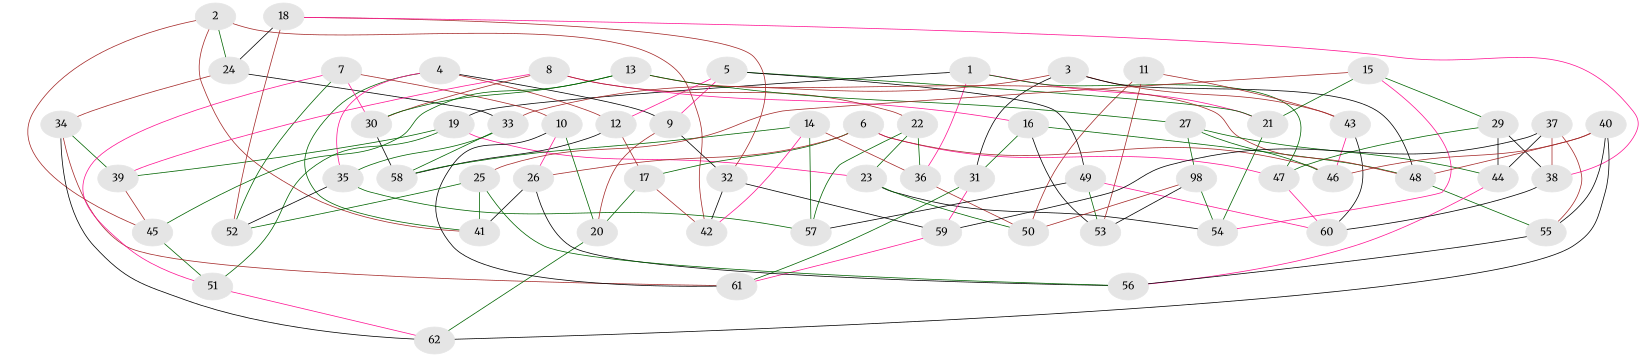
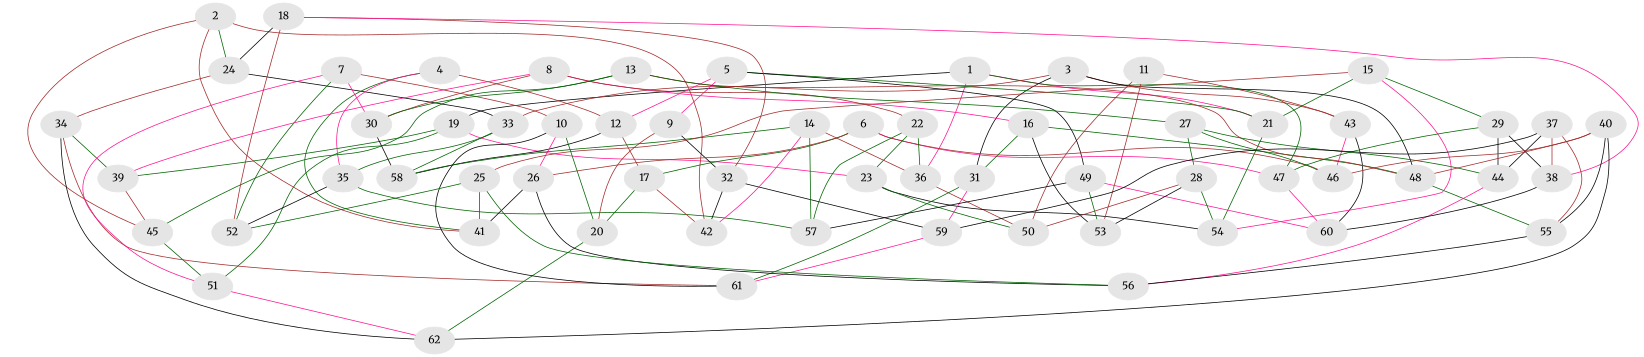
edge "4" -- "9": removed
node "98": label "98" -> "28"
